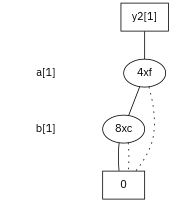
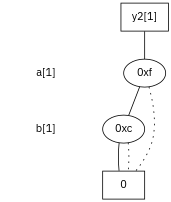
node "4xf": label "4xf" -> "0xf"
node "8xc": label "8xc" -> "0xc"
